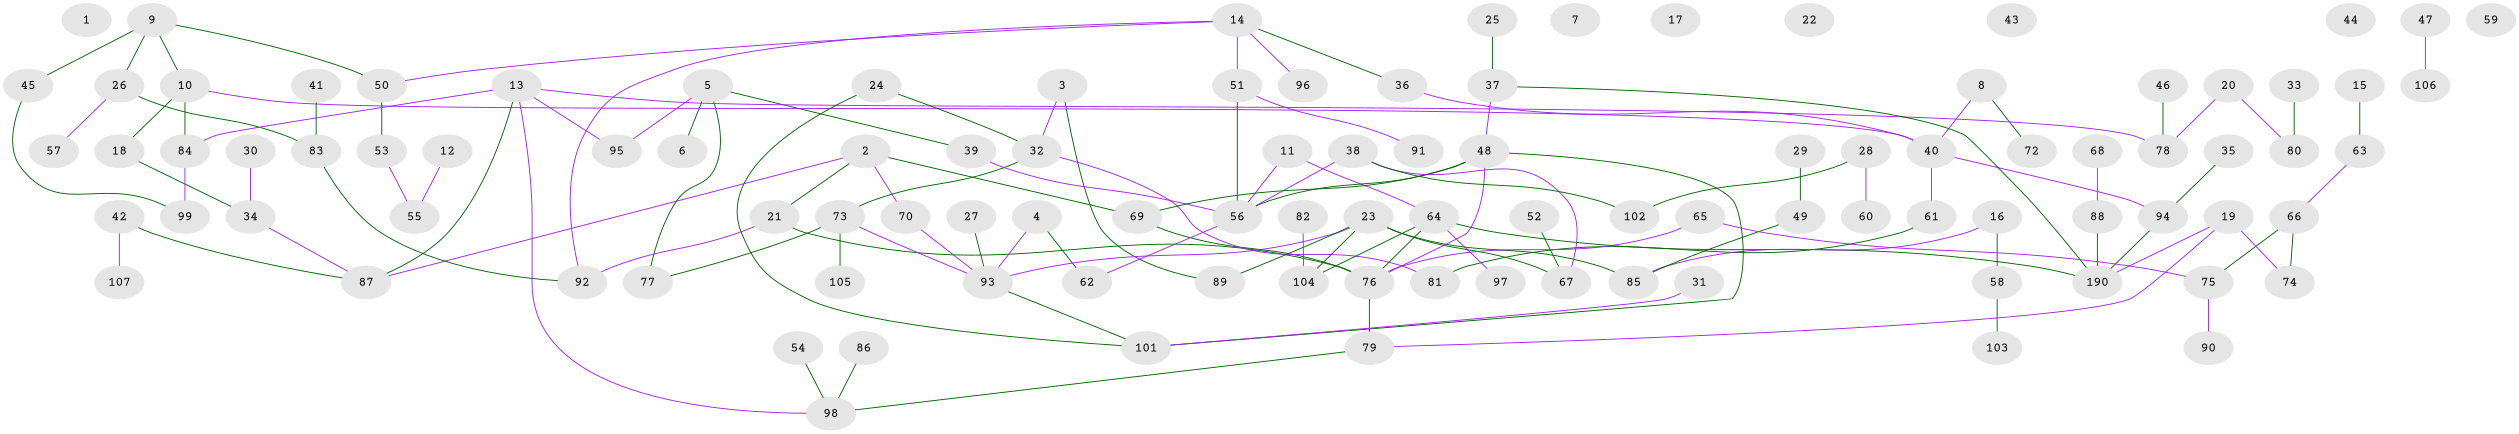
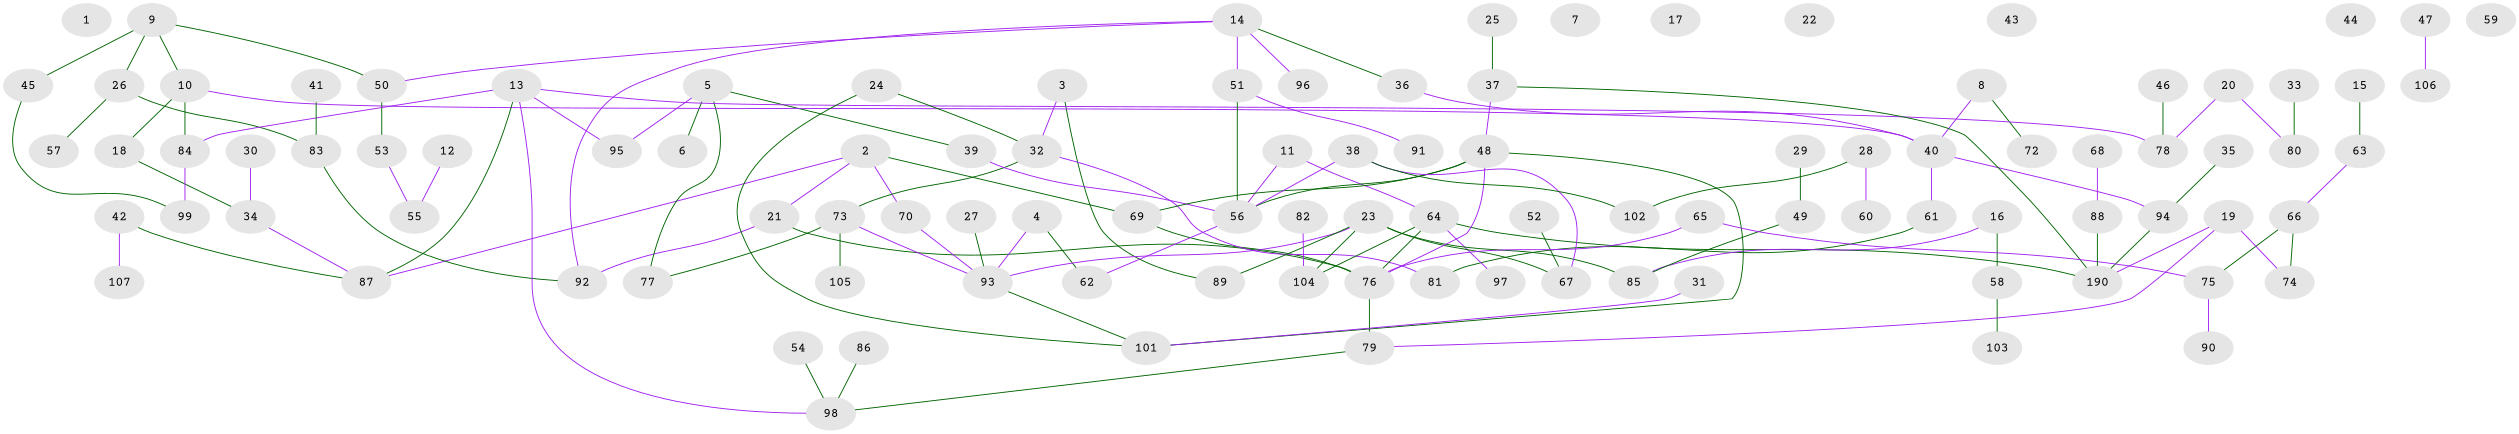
edge "26" -- "57": color purple -> darkgreen
edge "2" -- "21": color darkgreen -> purple
